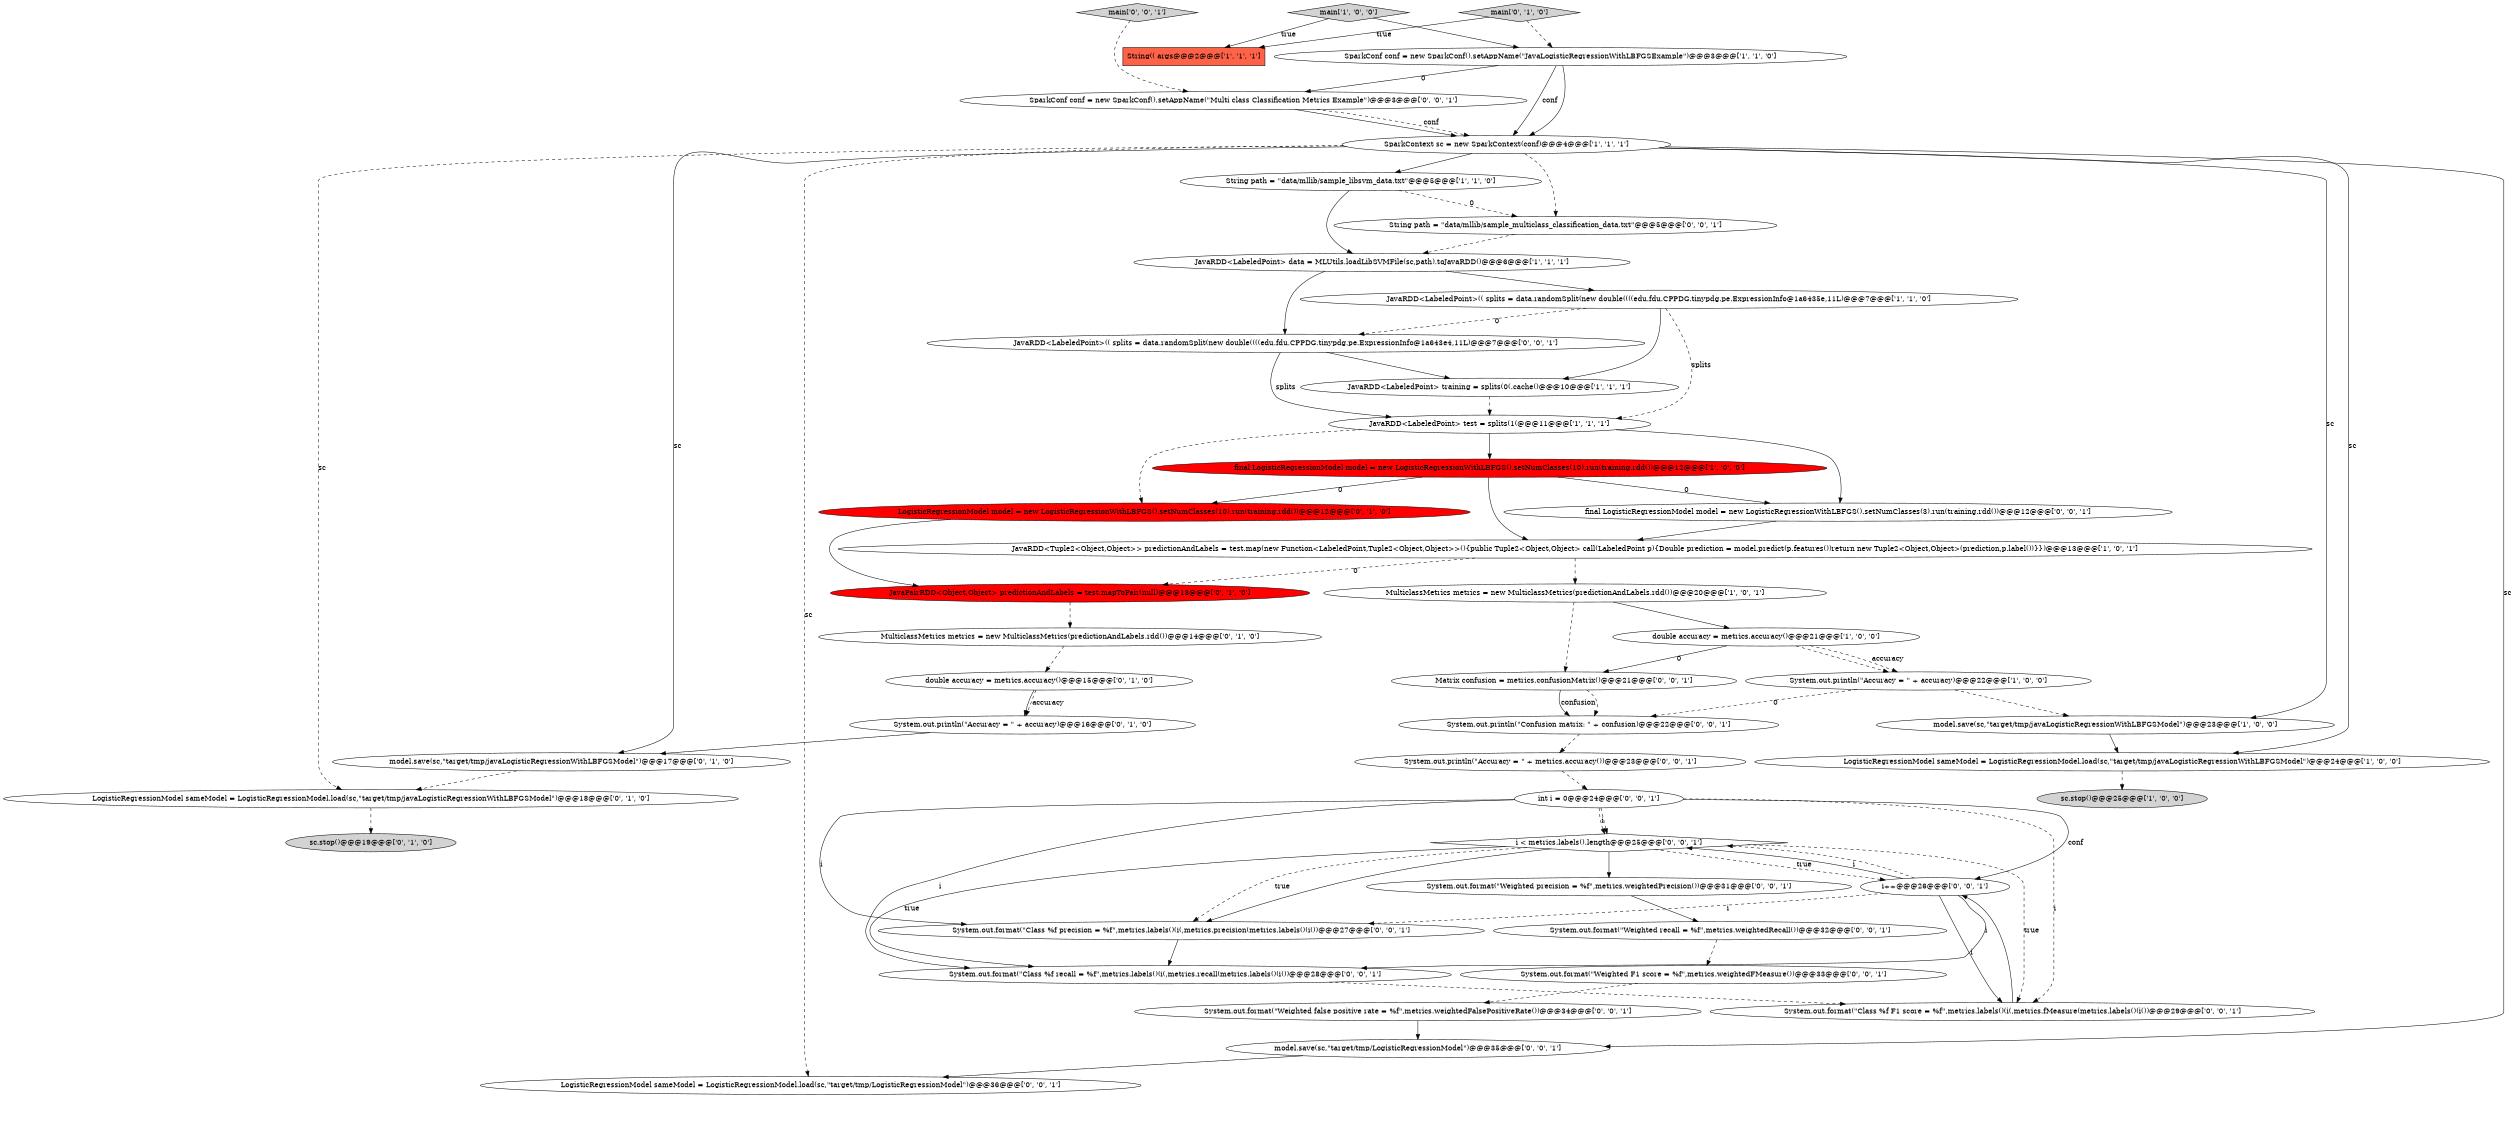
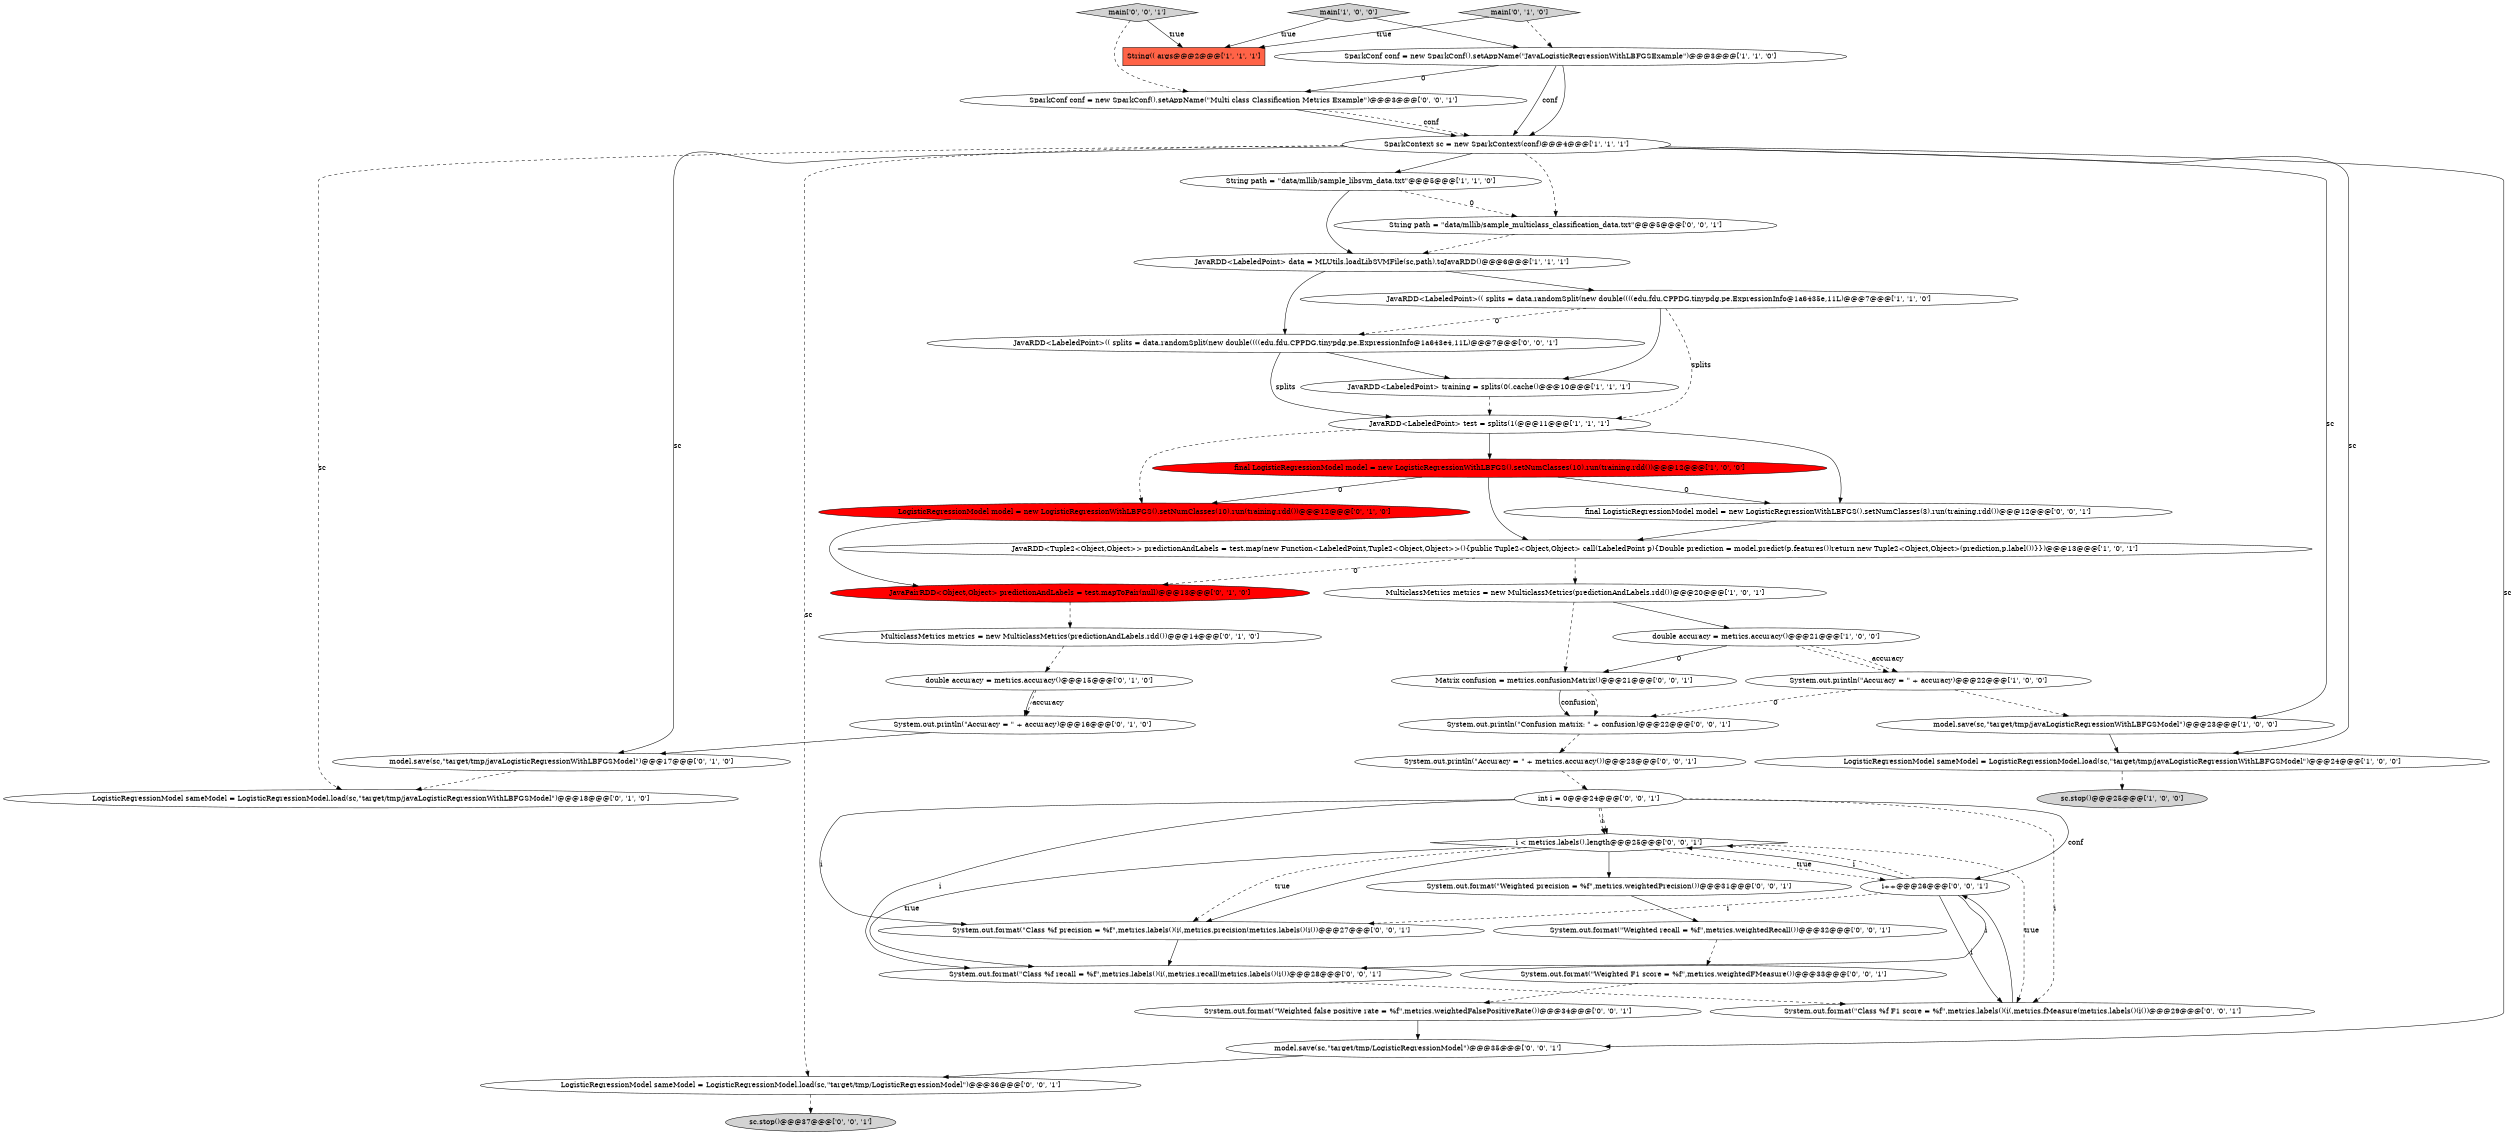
edge "main['0', '0', '1']" -> "String(( args@@@2@@@['1', '1', '1']": added, label "true"
node "sc.stop()@@@19@@@['0', '1', '0']": removed
node "sc.stop()@@@37@@@['0', '0', '1']": added
